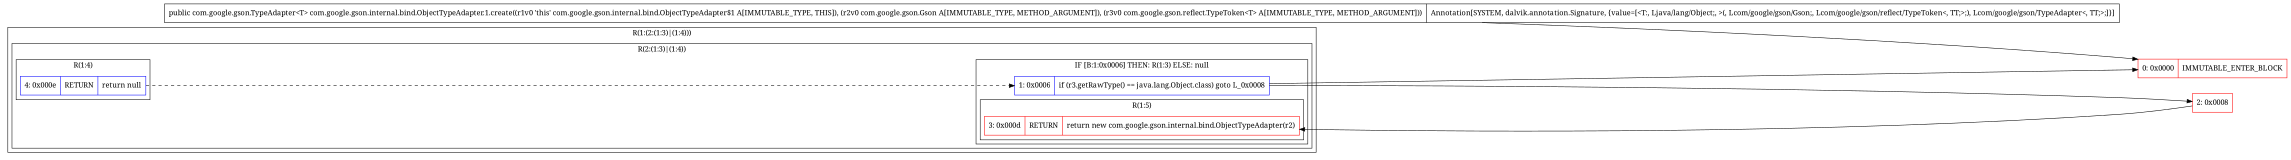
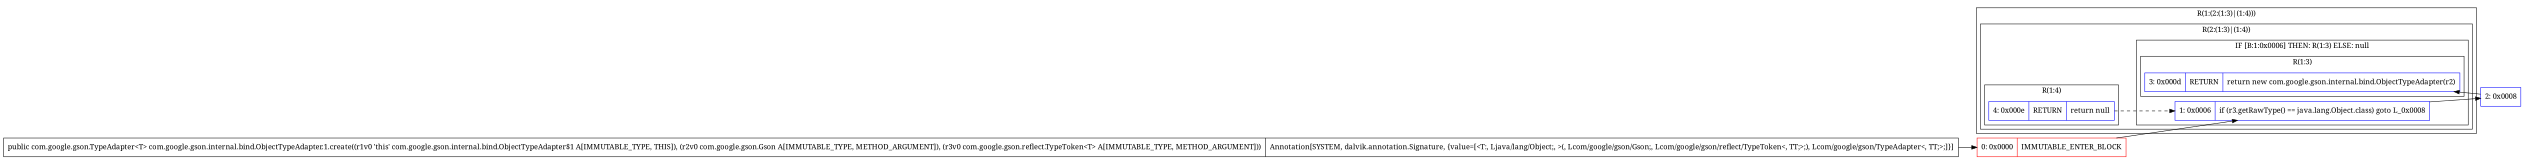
edge "1: 0x0006" -> "0: 0x0000": reversed
node "2: 0x0008": color red -> blue
cluster "R(1:5)": label "R(1:5)" -> "R(1:3)"
node "3: 0x000d": color red -> blue
